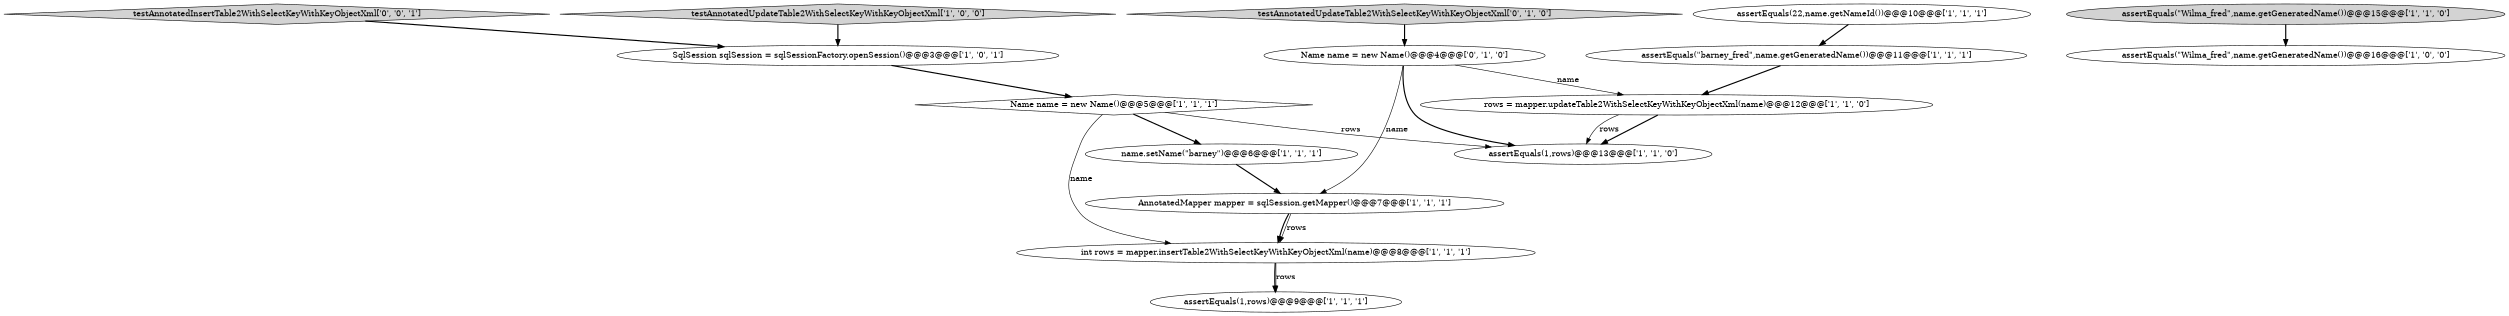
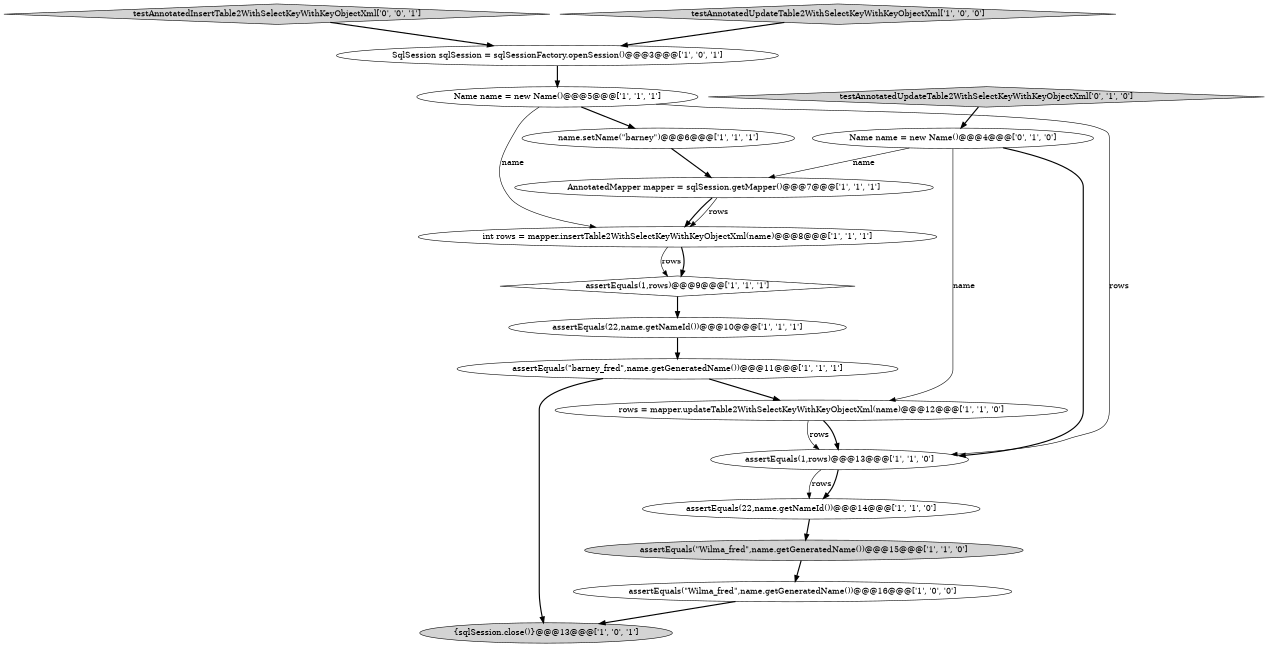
node "Name name = new Name()@@@5@@@['1', '1', '1']": shape diamond -> ellipse
node "assertEquals(1,rows)@@@9@@@['1', '1', '1']": shape ellipse -> diamond
edge "assertEquals(1,rows)@@@9@@@['1', '1', '1']" -> "assertEquals(22,name.getNameId())@@@10@@@['1', '1', '1']": added
node "assertEquals(22,name.getNameId())@@@14@@@['1', '1', '0']": added
node "{sqlSession.close()}@@@13@@@['1', '0', '1']": added
